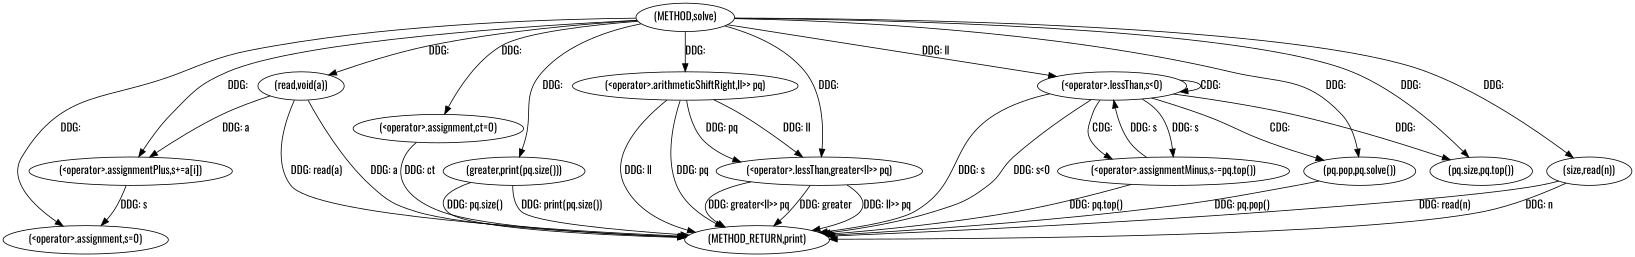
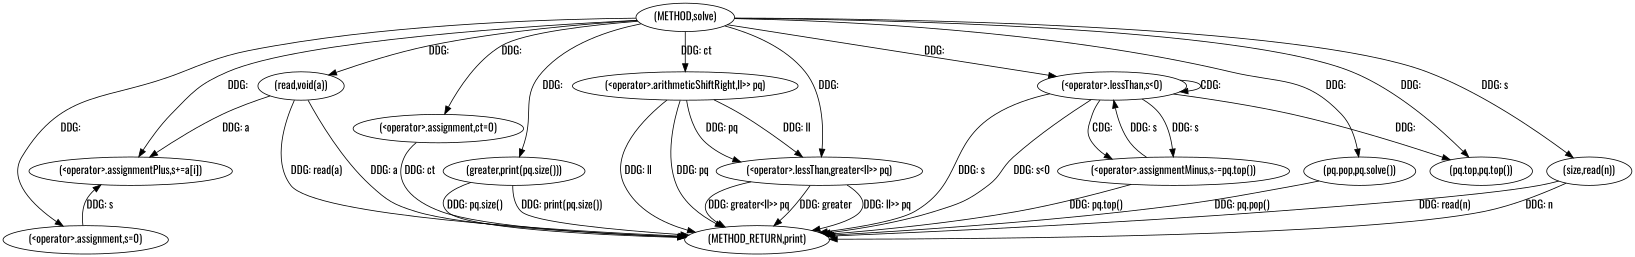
edge "(METHOD,solve)" -> "(<operator>.arithmeticShiftRight,ll>> pq)": label "DDG: " -> "DDG: ct"
edge "(METHOD,solve)" -> "(<operator>.lessThan,s<0)": label "DDG: ll" -> "DDG: "
edge "(METHOD,solve)" -> "(size,read(n))": label "DDG: " -> "DDG: s"
edge "(<operator>.lessThan,s<0)" -> "(pq.pop,pq.solve())": removed, label "CDG:"
node "(pq.size,pq.top())": label "(pq.size,pq.top())" -> "(pq.top,pq.top())"
edge "(<operator>.assignmentPlus,s+=a[i])" -> "(<operator>.assignment,s=0)": reversed
